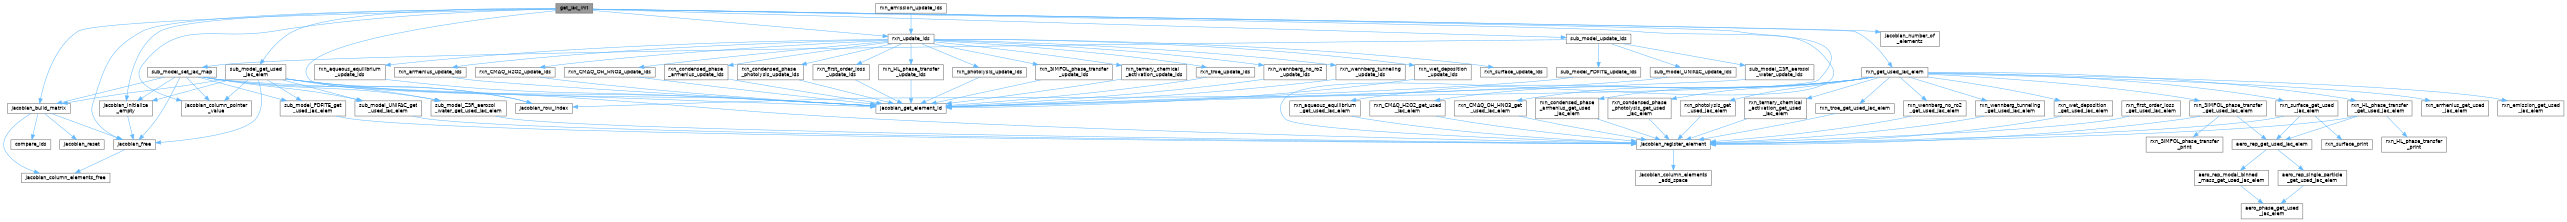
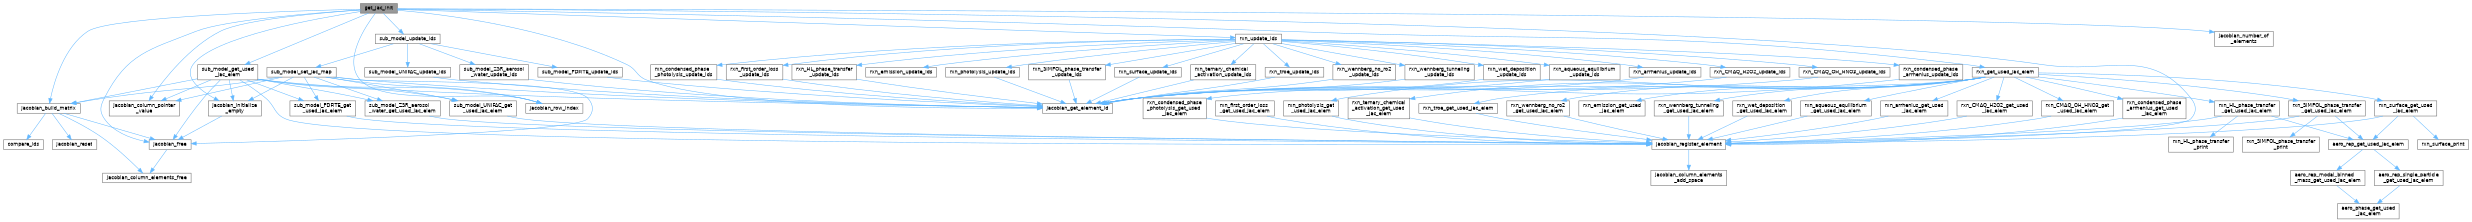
edge "rxn_emission_update_ids" -> "rxn_update_ids": reversed
edge "rxn_surface_update_ids" -> "jacobian_get_element_id": added
edge "rxn_arrhenius_get_used _jac_elem" -> "jacobian_register_element": added
